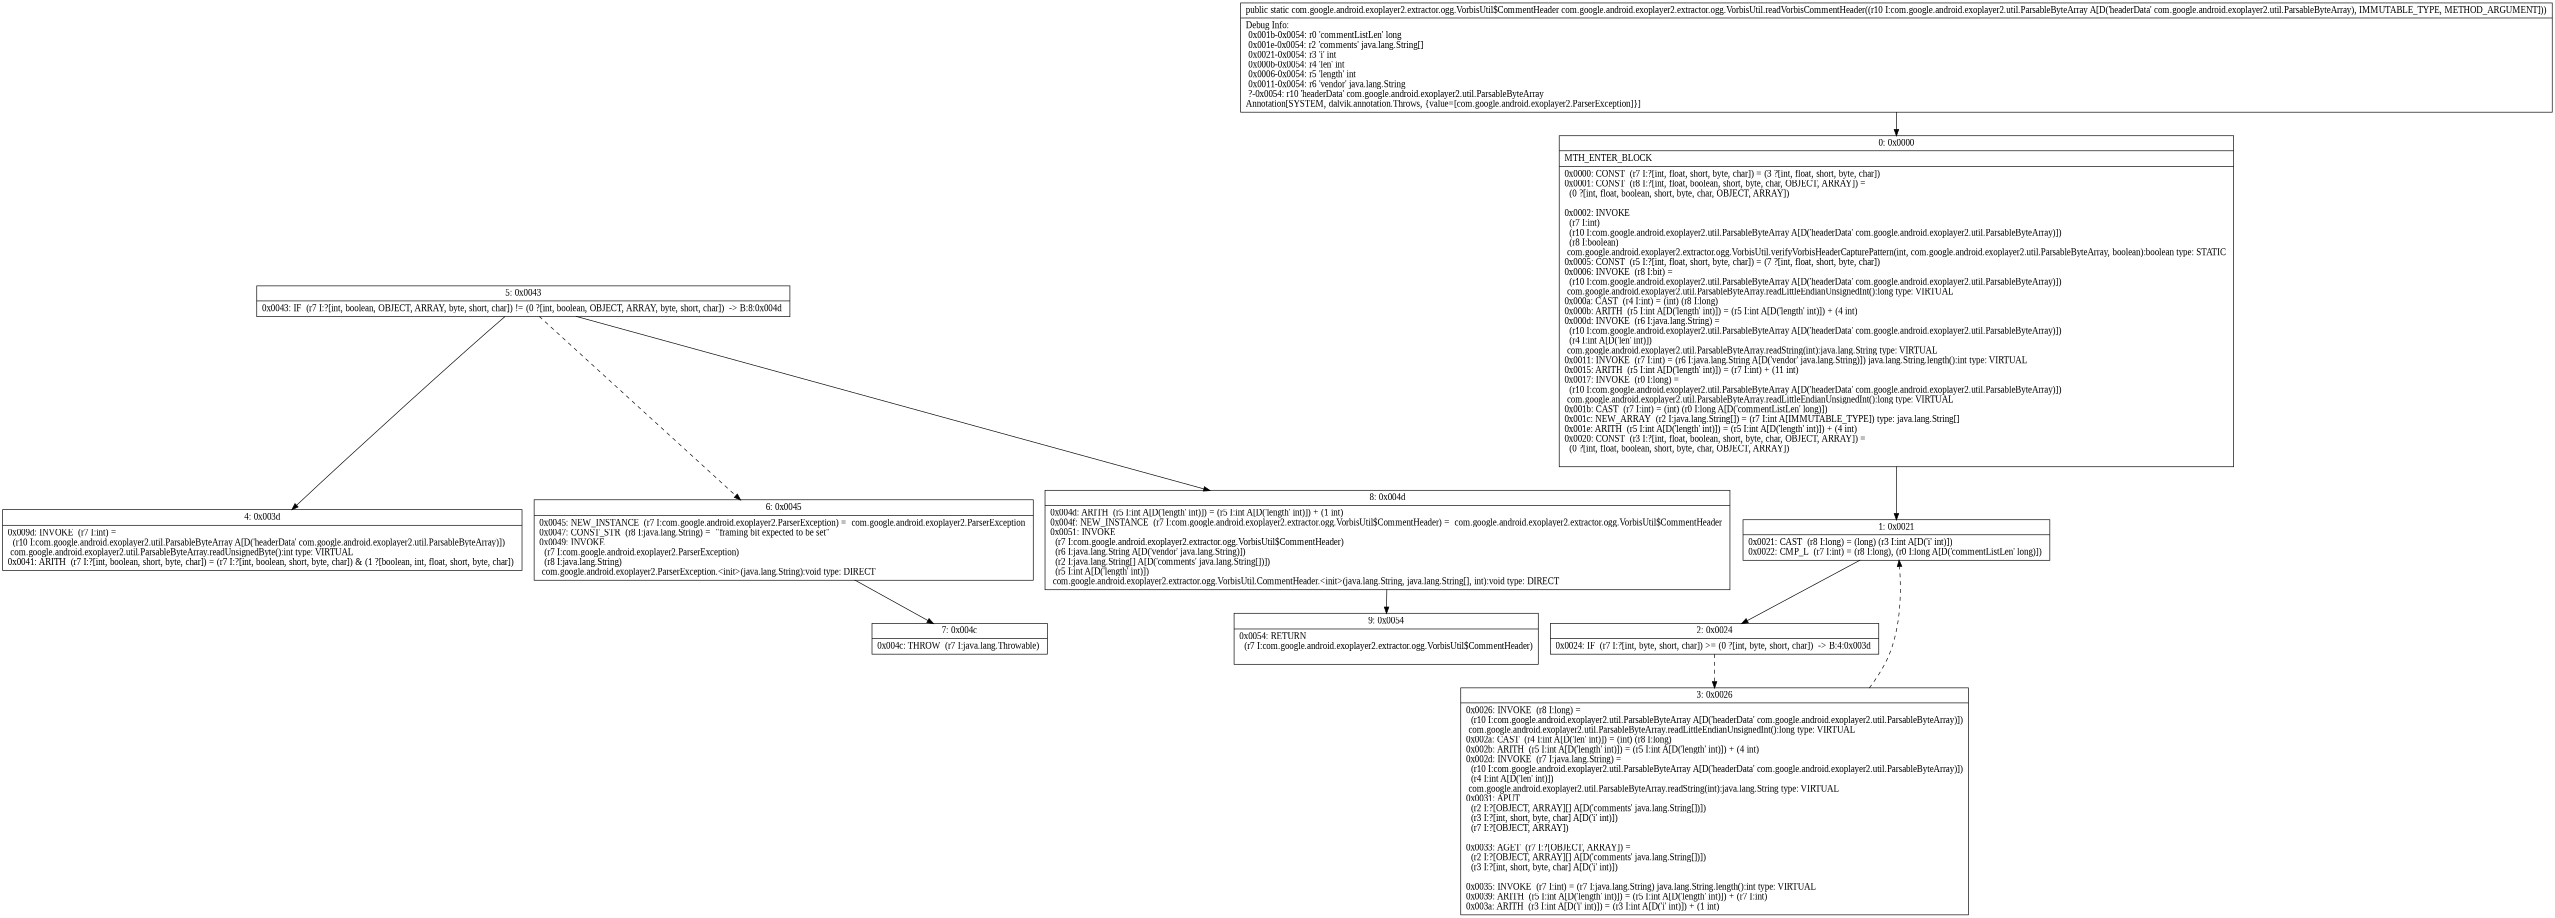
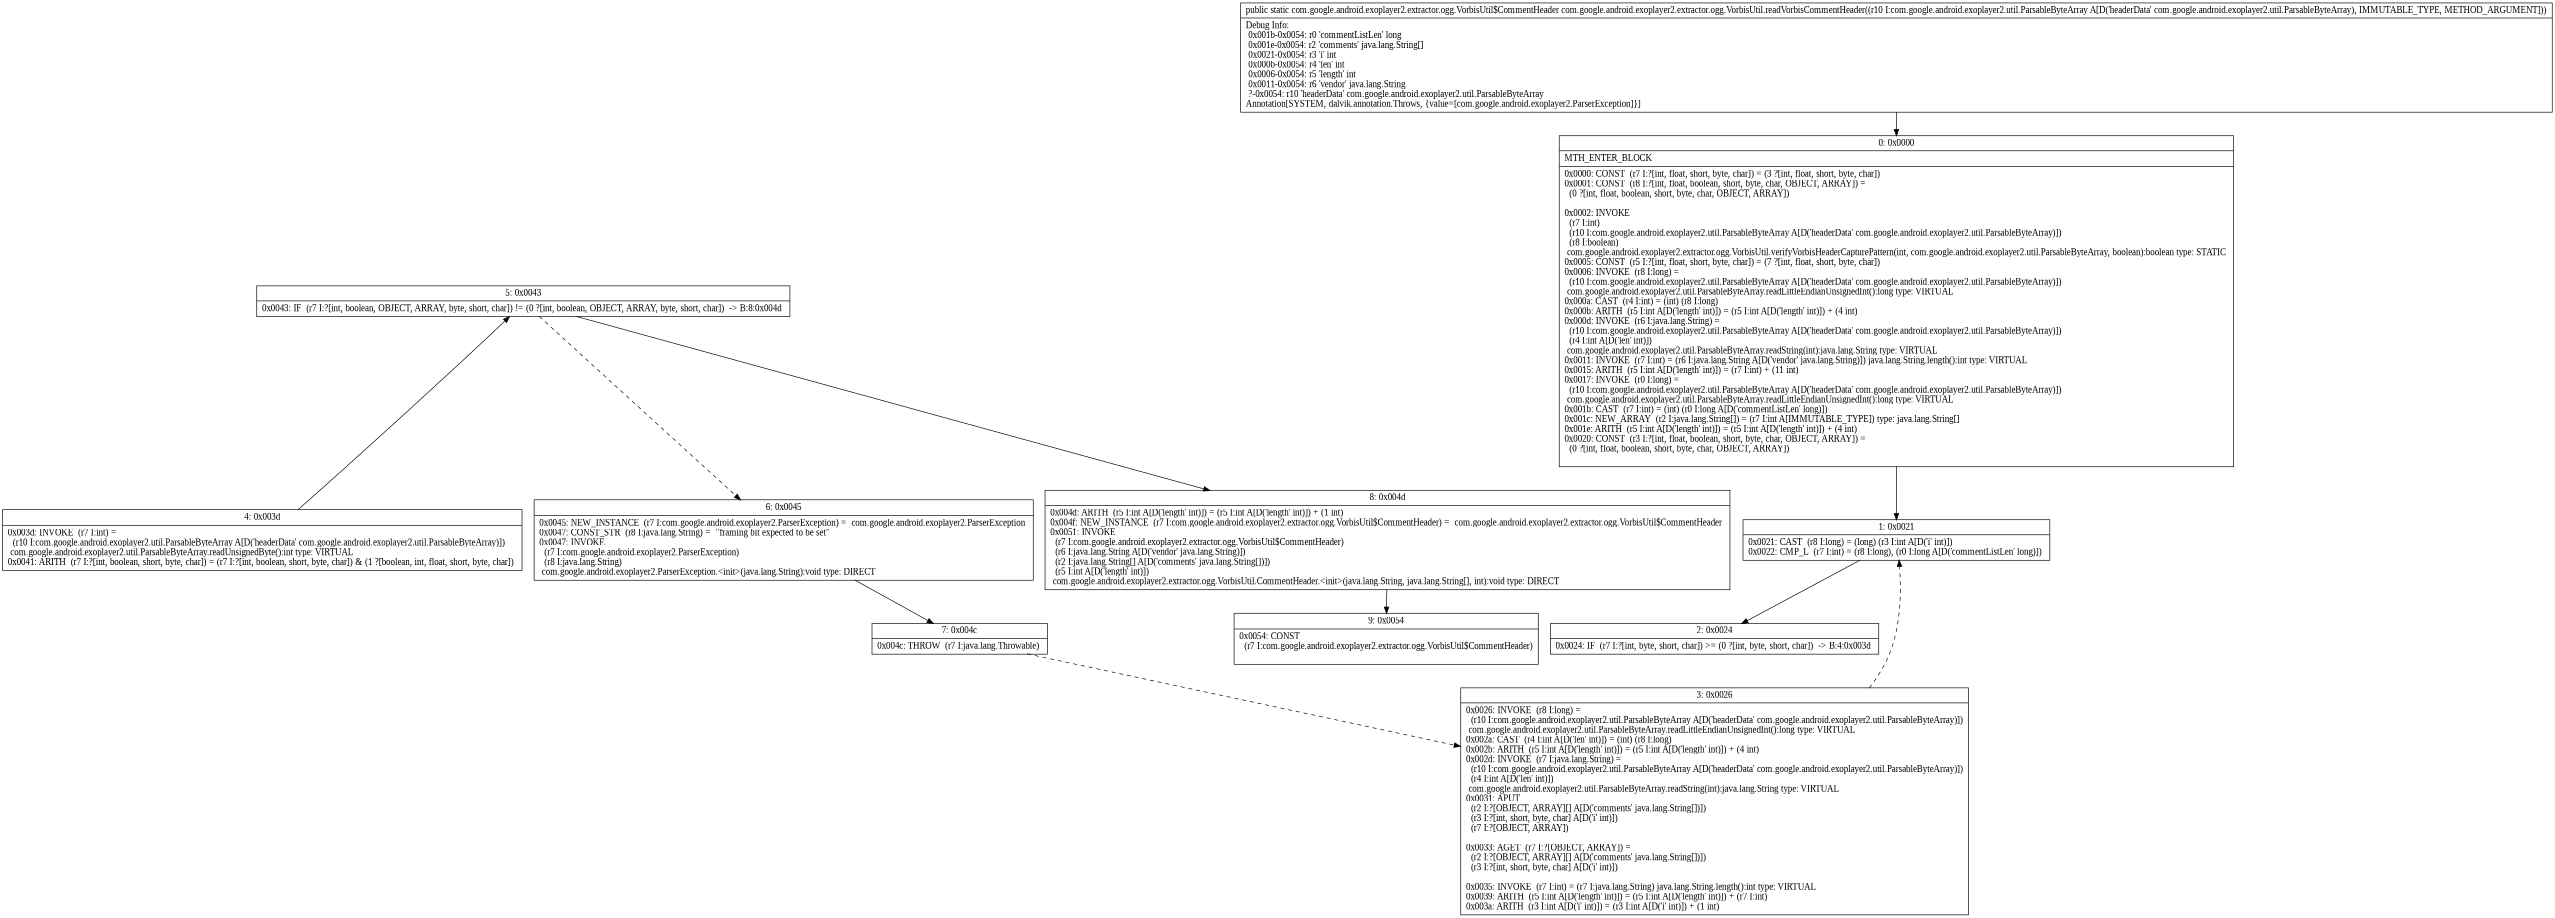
node "0: 0x0000": text "0x0006: INVOKE  (r8 I:bit) =" -> "0x0006: INVOKE  (r8 I:long) ="
edge "5: 0x0043" -> "4: 0x003d": reversed
node "4: 0x003d": text "0x009d: INVOKE  (r7 I:int) =" -> "0x003d: INVOKE  (r7 I:int) ="
node "6: 0x0045": text "0x0049: INVOKE" -> "0x0047: INVOKE"
node "9: 0x0054": text "0x0054: RETURN" -> "0x0054: CONST"
edge "2: 0x0024" -> "3: 0x0026": now "7: 0x004c" -> "3: 0x0026"
